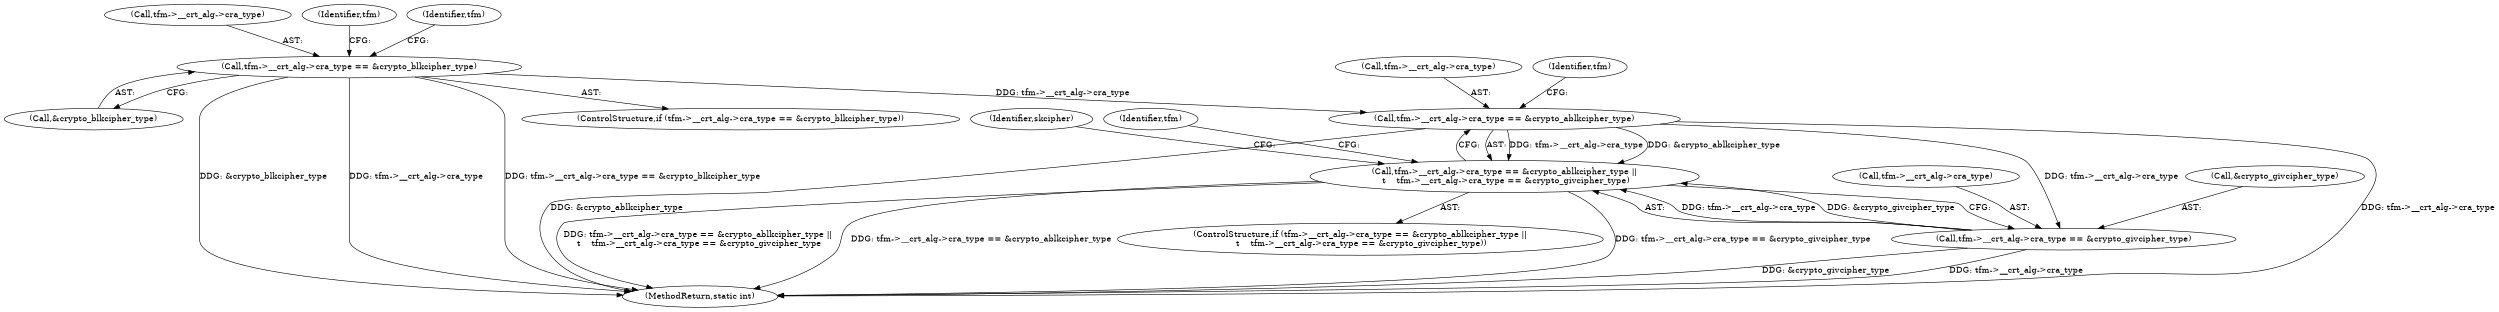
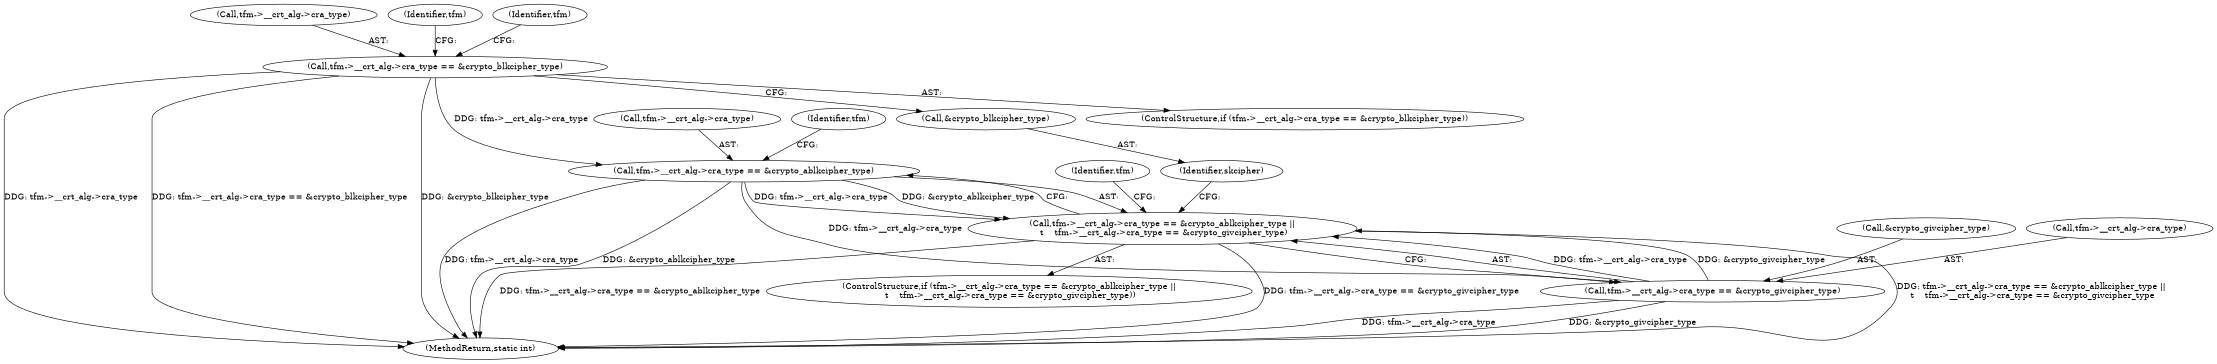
edge "(Call,&crypto_blkcipher_type)" -> "(Call,tfm->__crt_alg->cra_type == &crypto_blkcipher_type)": now "(Call,&crypto_blkcipher_type)" -> "(Identifier,skcipher)"
